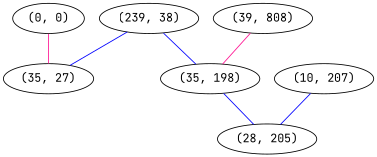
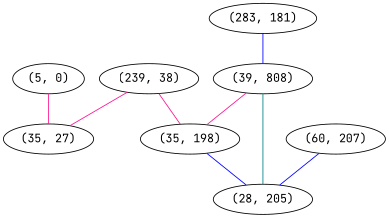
node "(0, 0)": label "(0, 0)" -> "(5, 0)"
node "(283, 181)": added
edge "(239, 38)" -- "(35, 27)": color blue -> deeppink
edge "(239, 38)" -- "(35, 198)": color blue -> deeppink
node "(10, 207)": label "(10, 207)" -> "(60, 207)"
edge "(39, 808)" -- "(28, 205)": added
